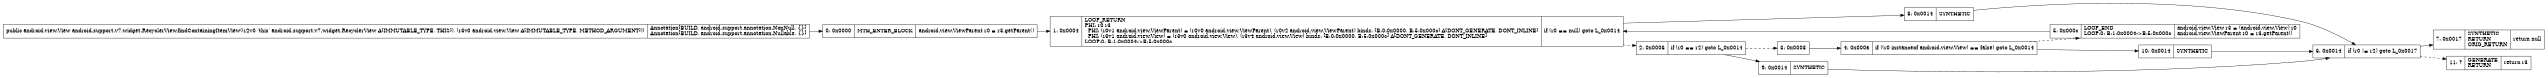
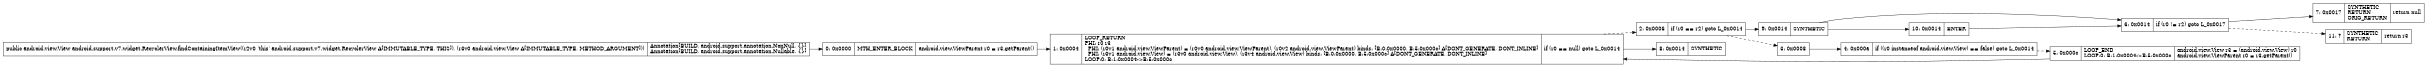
edge "8: 0x0014" -> "6: 0x0014": removed
edge "4: 0x000a" -> "10: 0x0014": now "9: 0x0014" -> "10: 0x0014"
node "10: 0x0014": text "SYNTHETIC" -> "ENTER"
node "11: ?": text "GENERATE" -> "SYNTHETIC"
